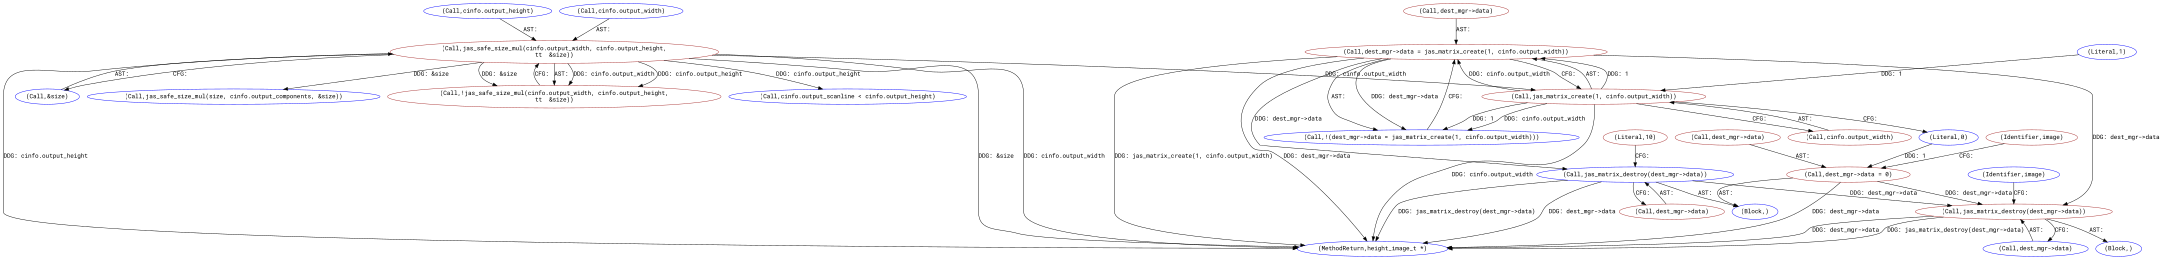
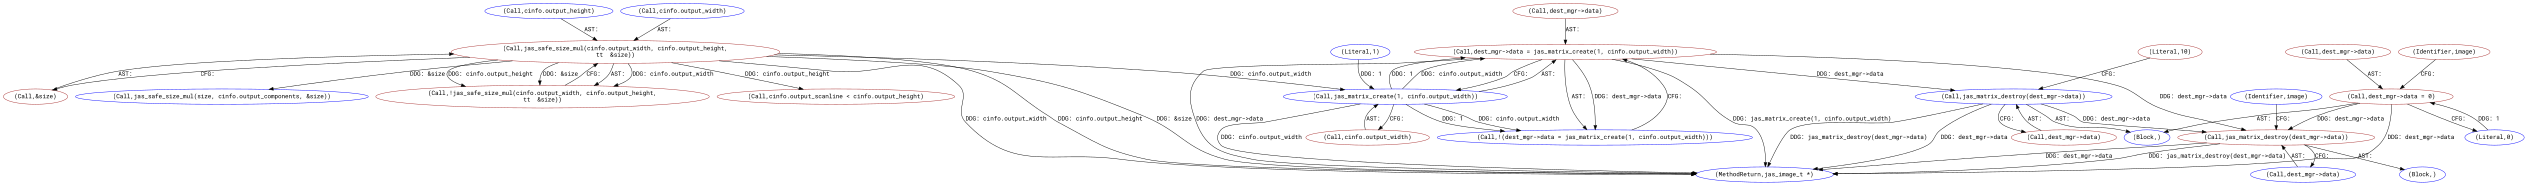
node "(Call,&size)": color blue -> brown
node "(Call,cinfo.output_scanline < cinfo.output_height)": color blue -> brown
node "(Call,jas_matrix_create(1, cinfo.output_width))": color brown -> blue
edge "(Call,jas_matrix_create(1, cinfo.output_width))" -> "(Literal,0)": now "(Call,dest_mgr->data = 0)" -> "(Literal,0)"
node "(MethodReturn,height_image_t *)": label "(MethodReturn,height_image_t *)" -> "(MethodReturn,jas_image_t *)"
